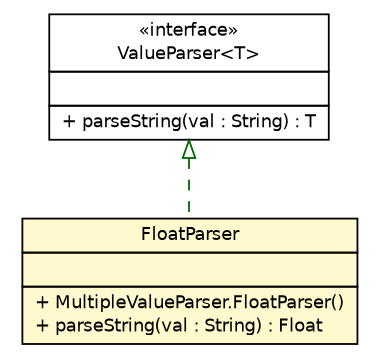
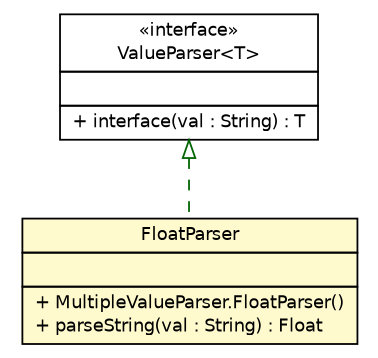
node "ValueParser<T>": text "+ parseString(val : String) : T" -> "+ interface(val : String) : T"
